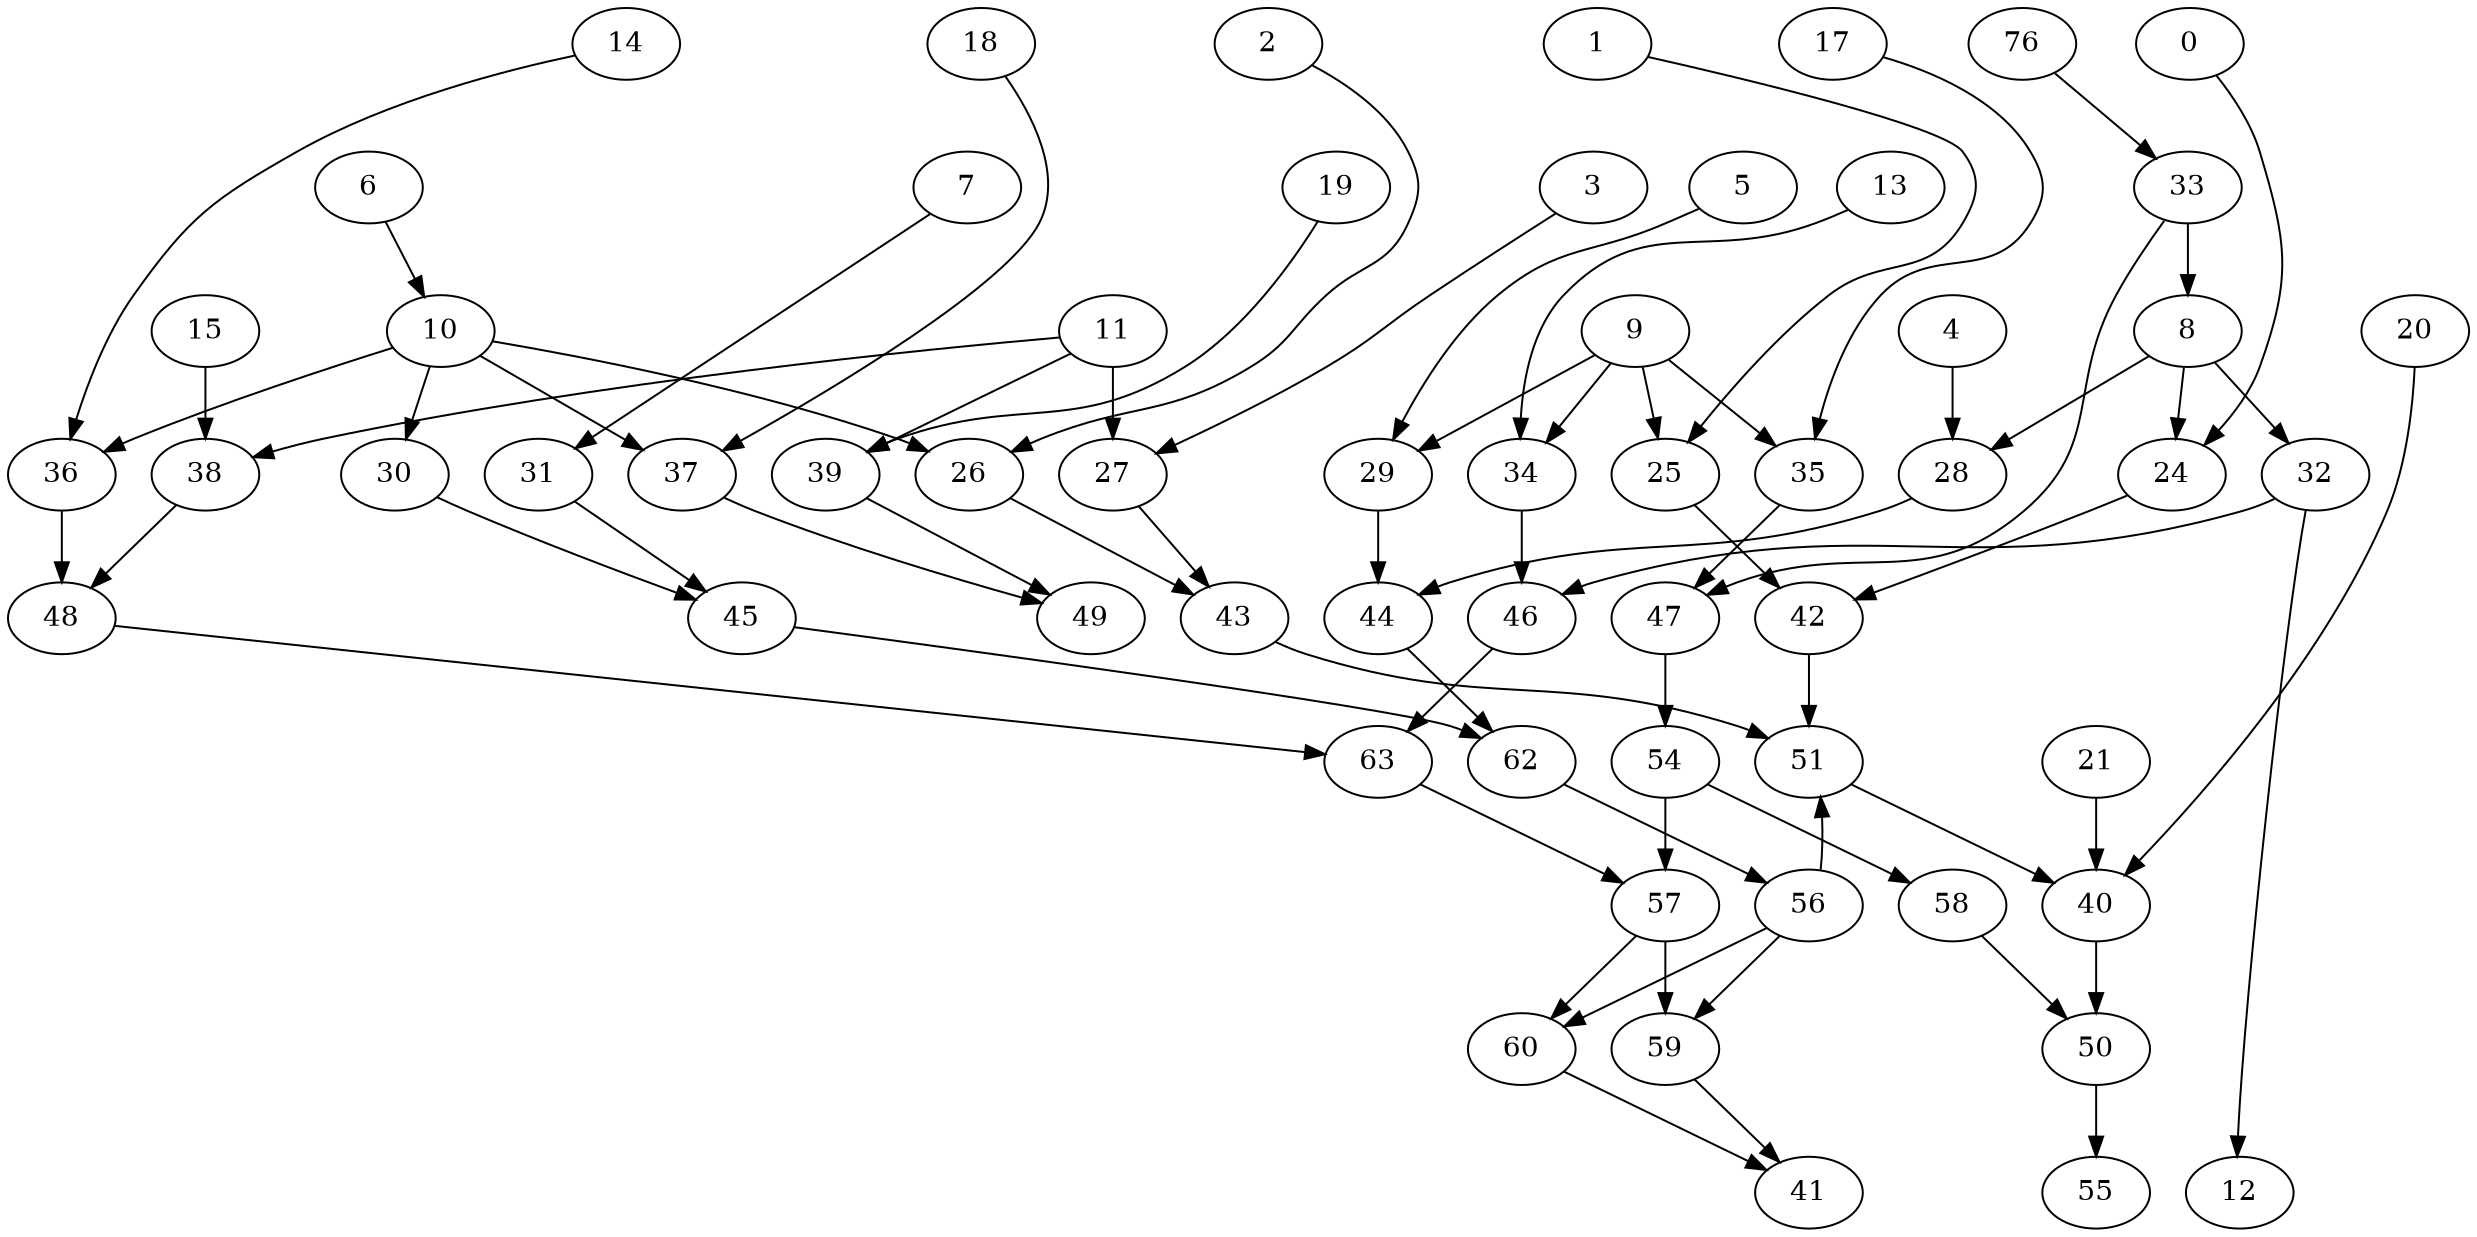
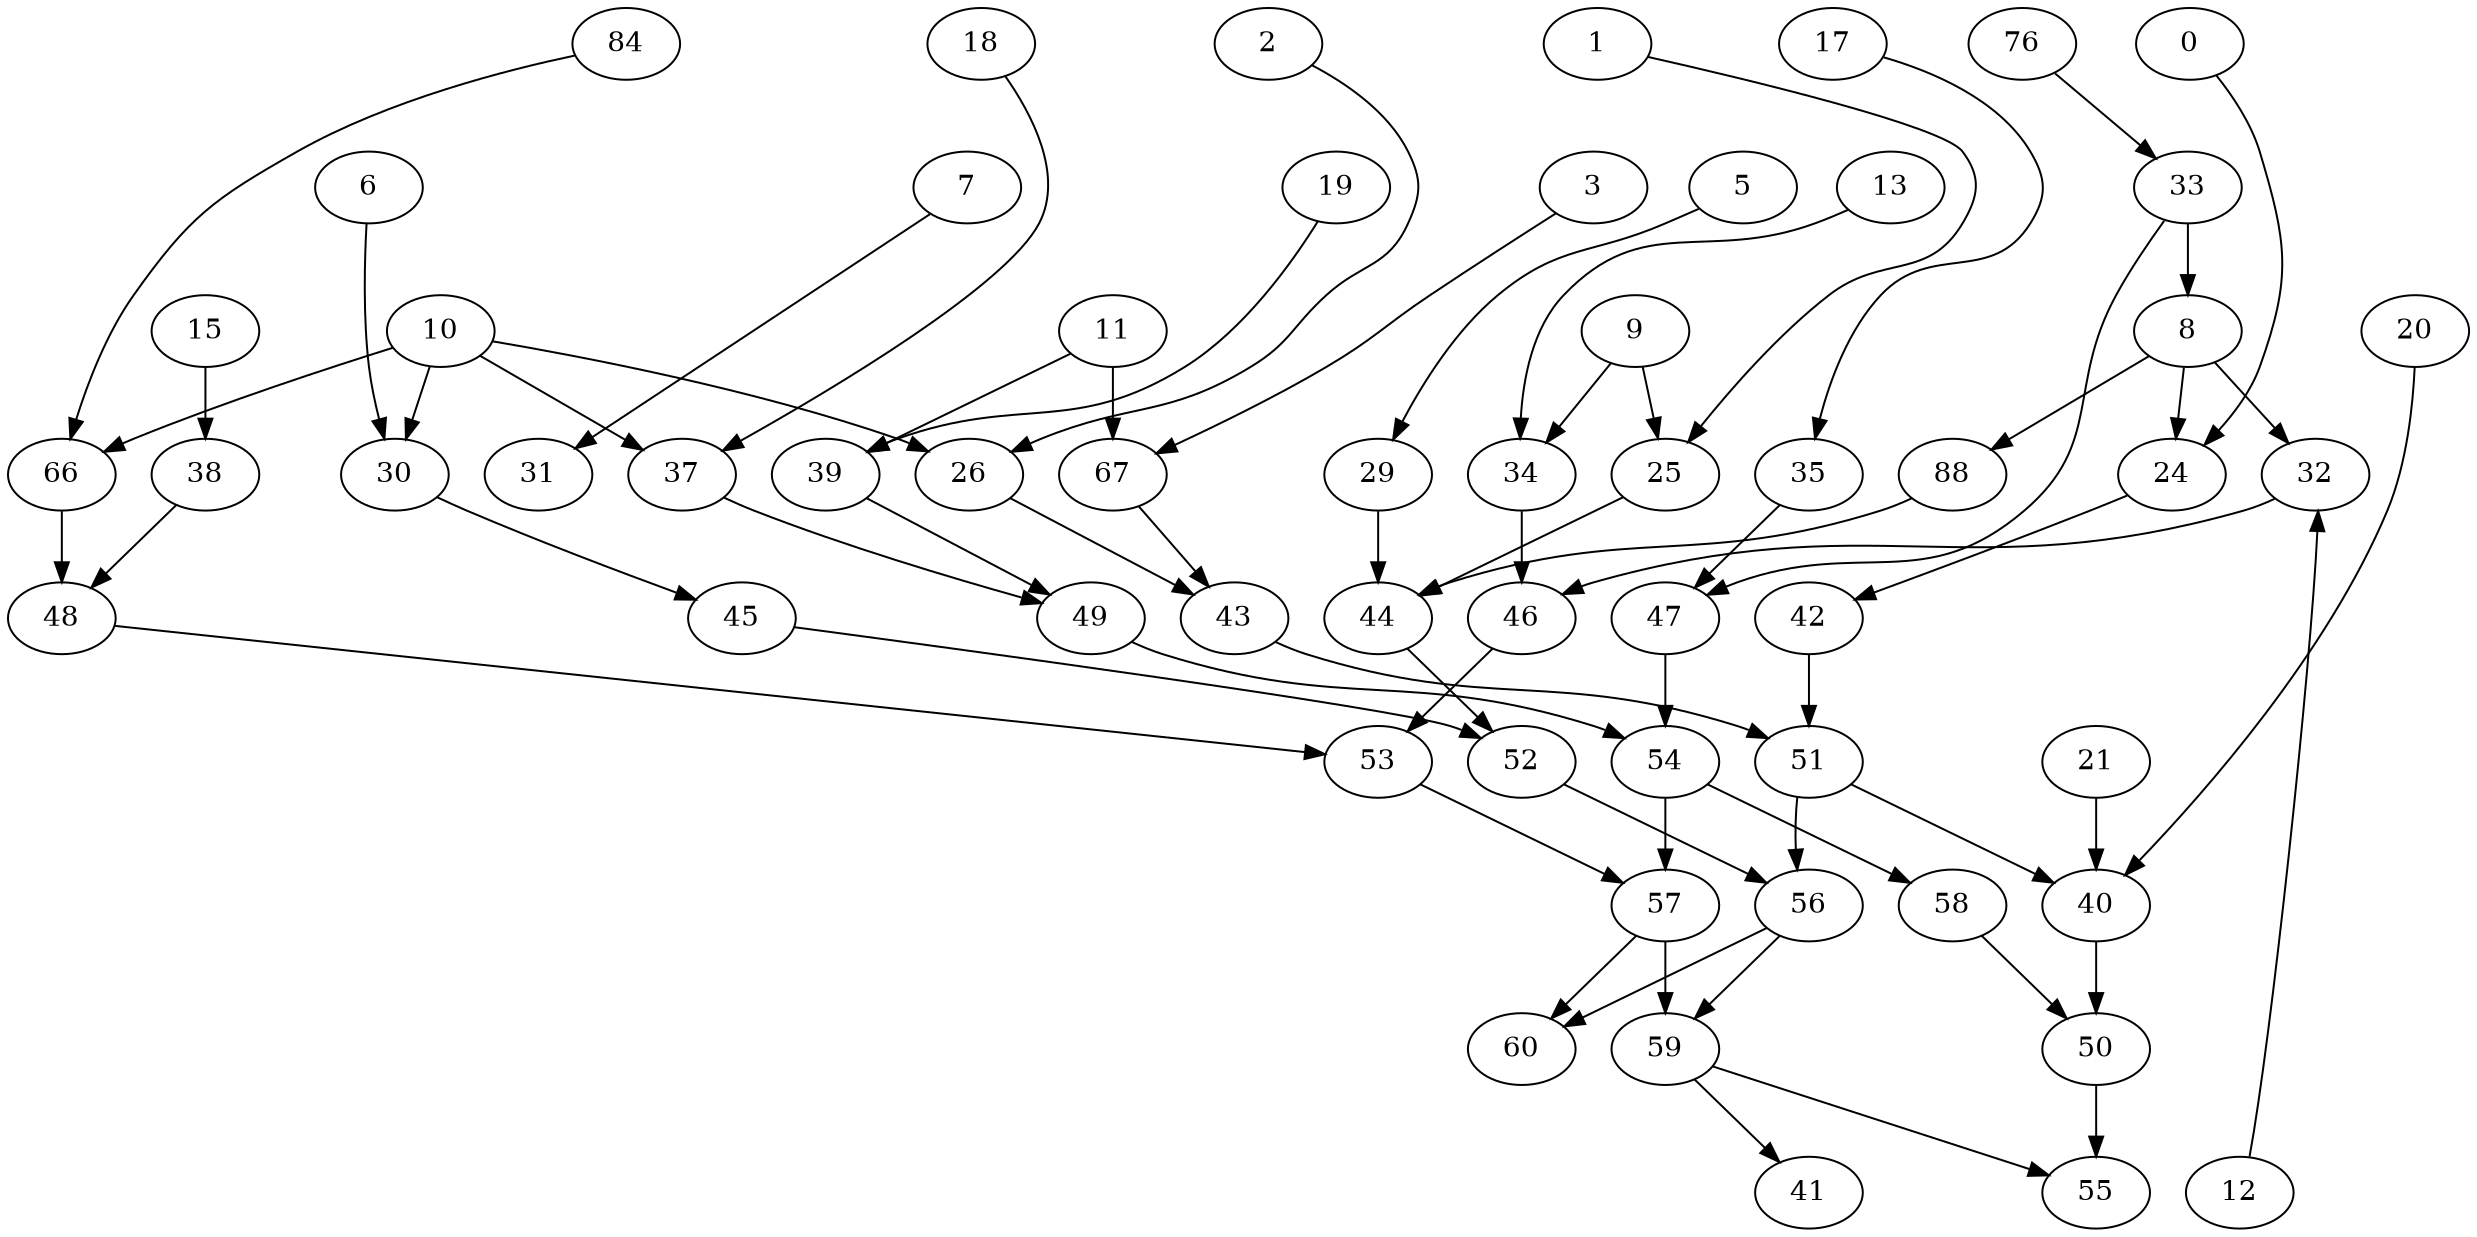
node "14": label "14" -> "84"
edge "6" -> "10": now "6" -> "30"
node "4": removed
edge "11" -> "38": removed
edge "9" -> "35": removed
edge "9" -> "29": removed
node "36": label "36" -> "66"
node "27": label "27" -> "67"
node "28": label "28" -> "88"
edge "25" -> "42": now "25" -> "44"
edge "31" -> "45": removed
edge "49" -> "54": added
node "63": label "63" -> "53"
node "62": label "62" -> "52"
edge "32" -> "12": reversed
edge "56" -> "51": reversed
edge "60" -> "41": removed
edge "59" -> "55": added
